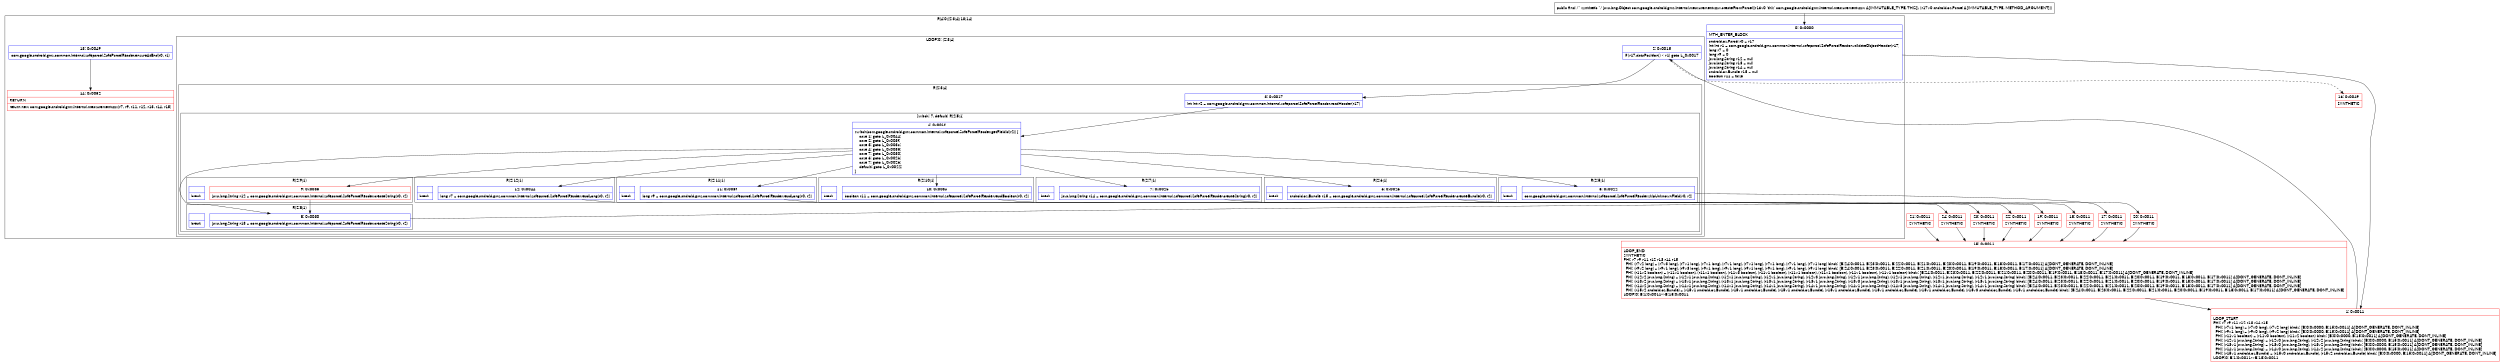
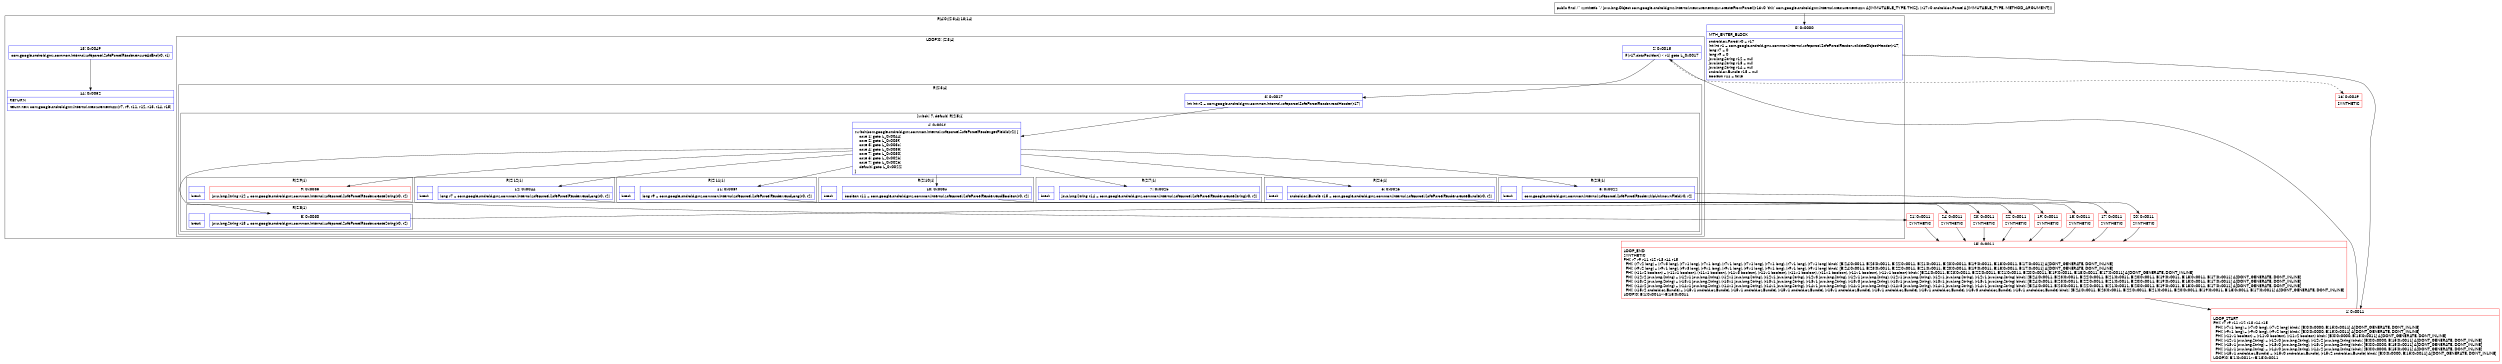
node "14: 0x0052": color red -> blue
edge "9: 0x0035" -> "8: 0x0030": now "9: 0x0035" -> "21: 0x0011"
